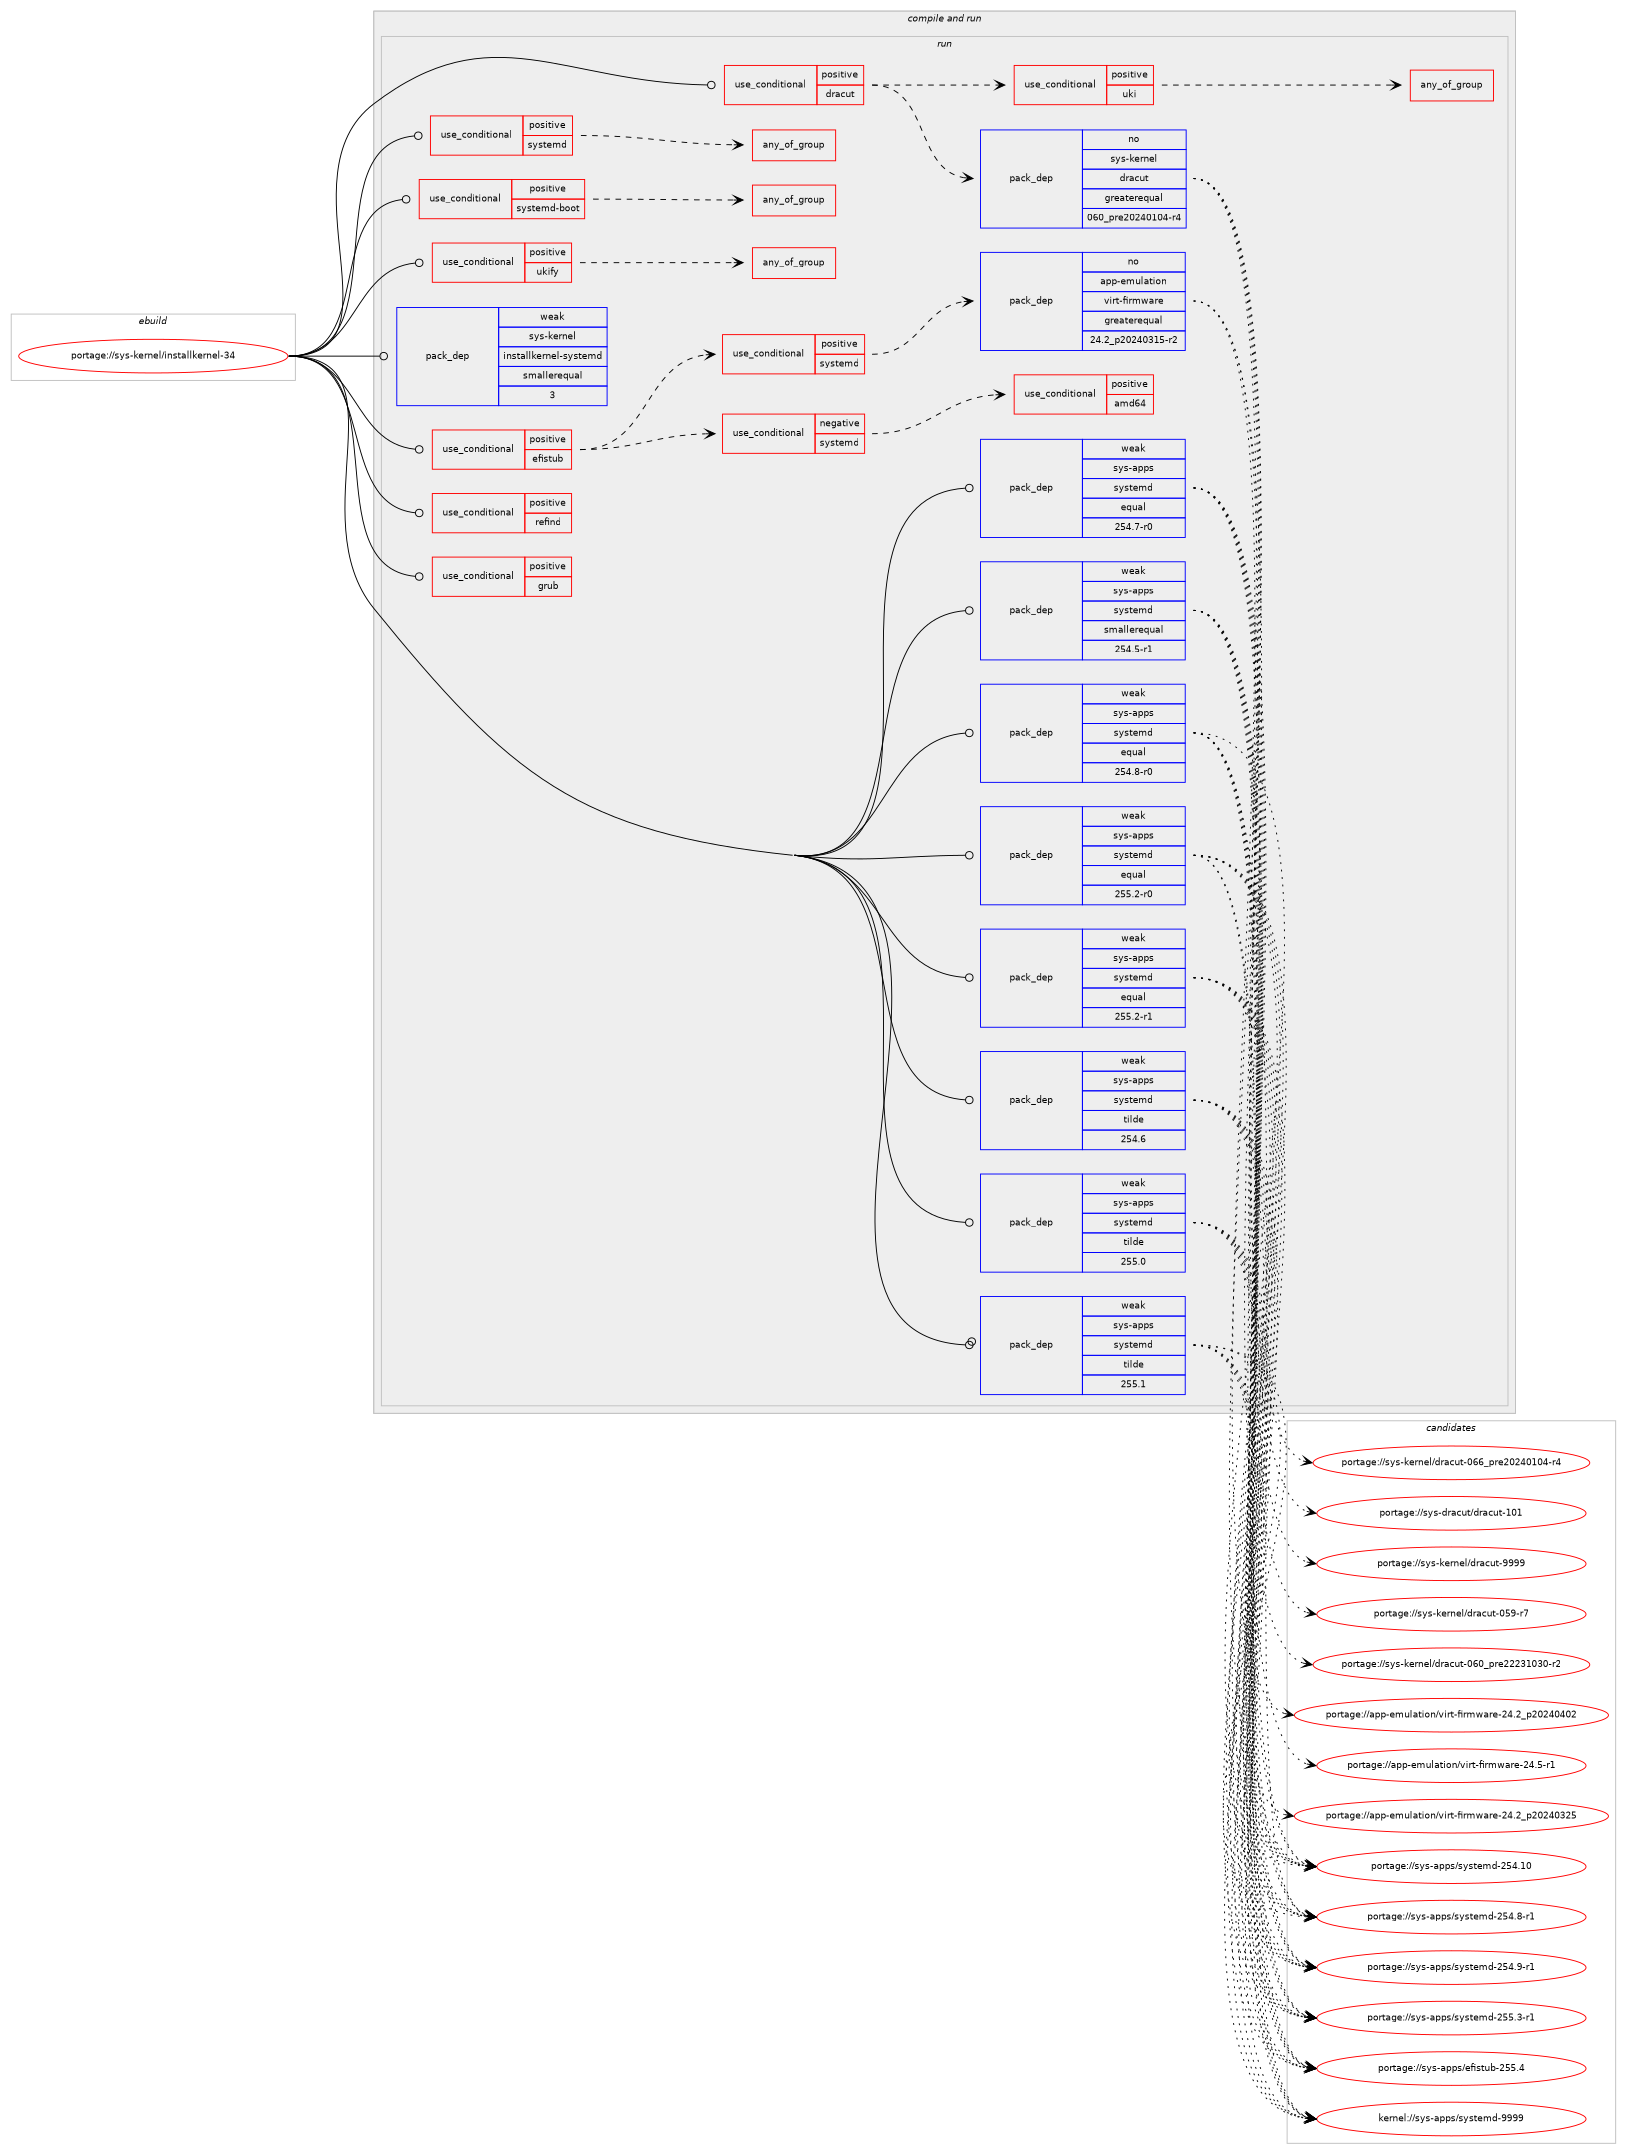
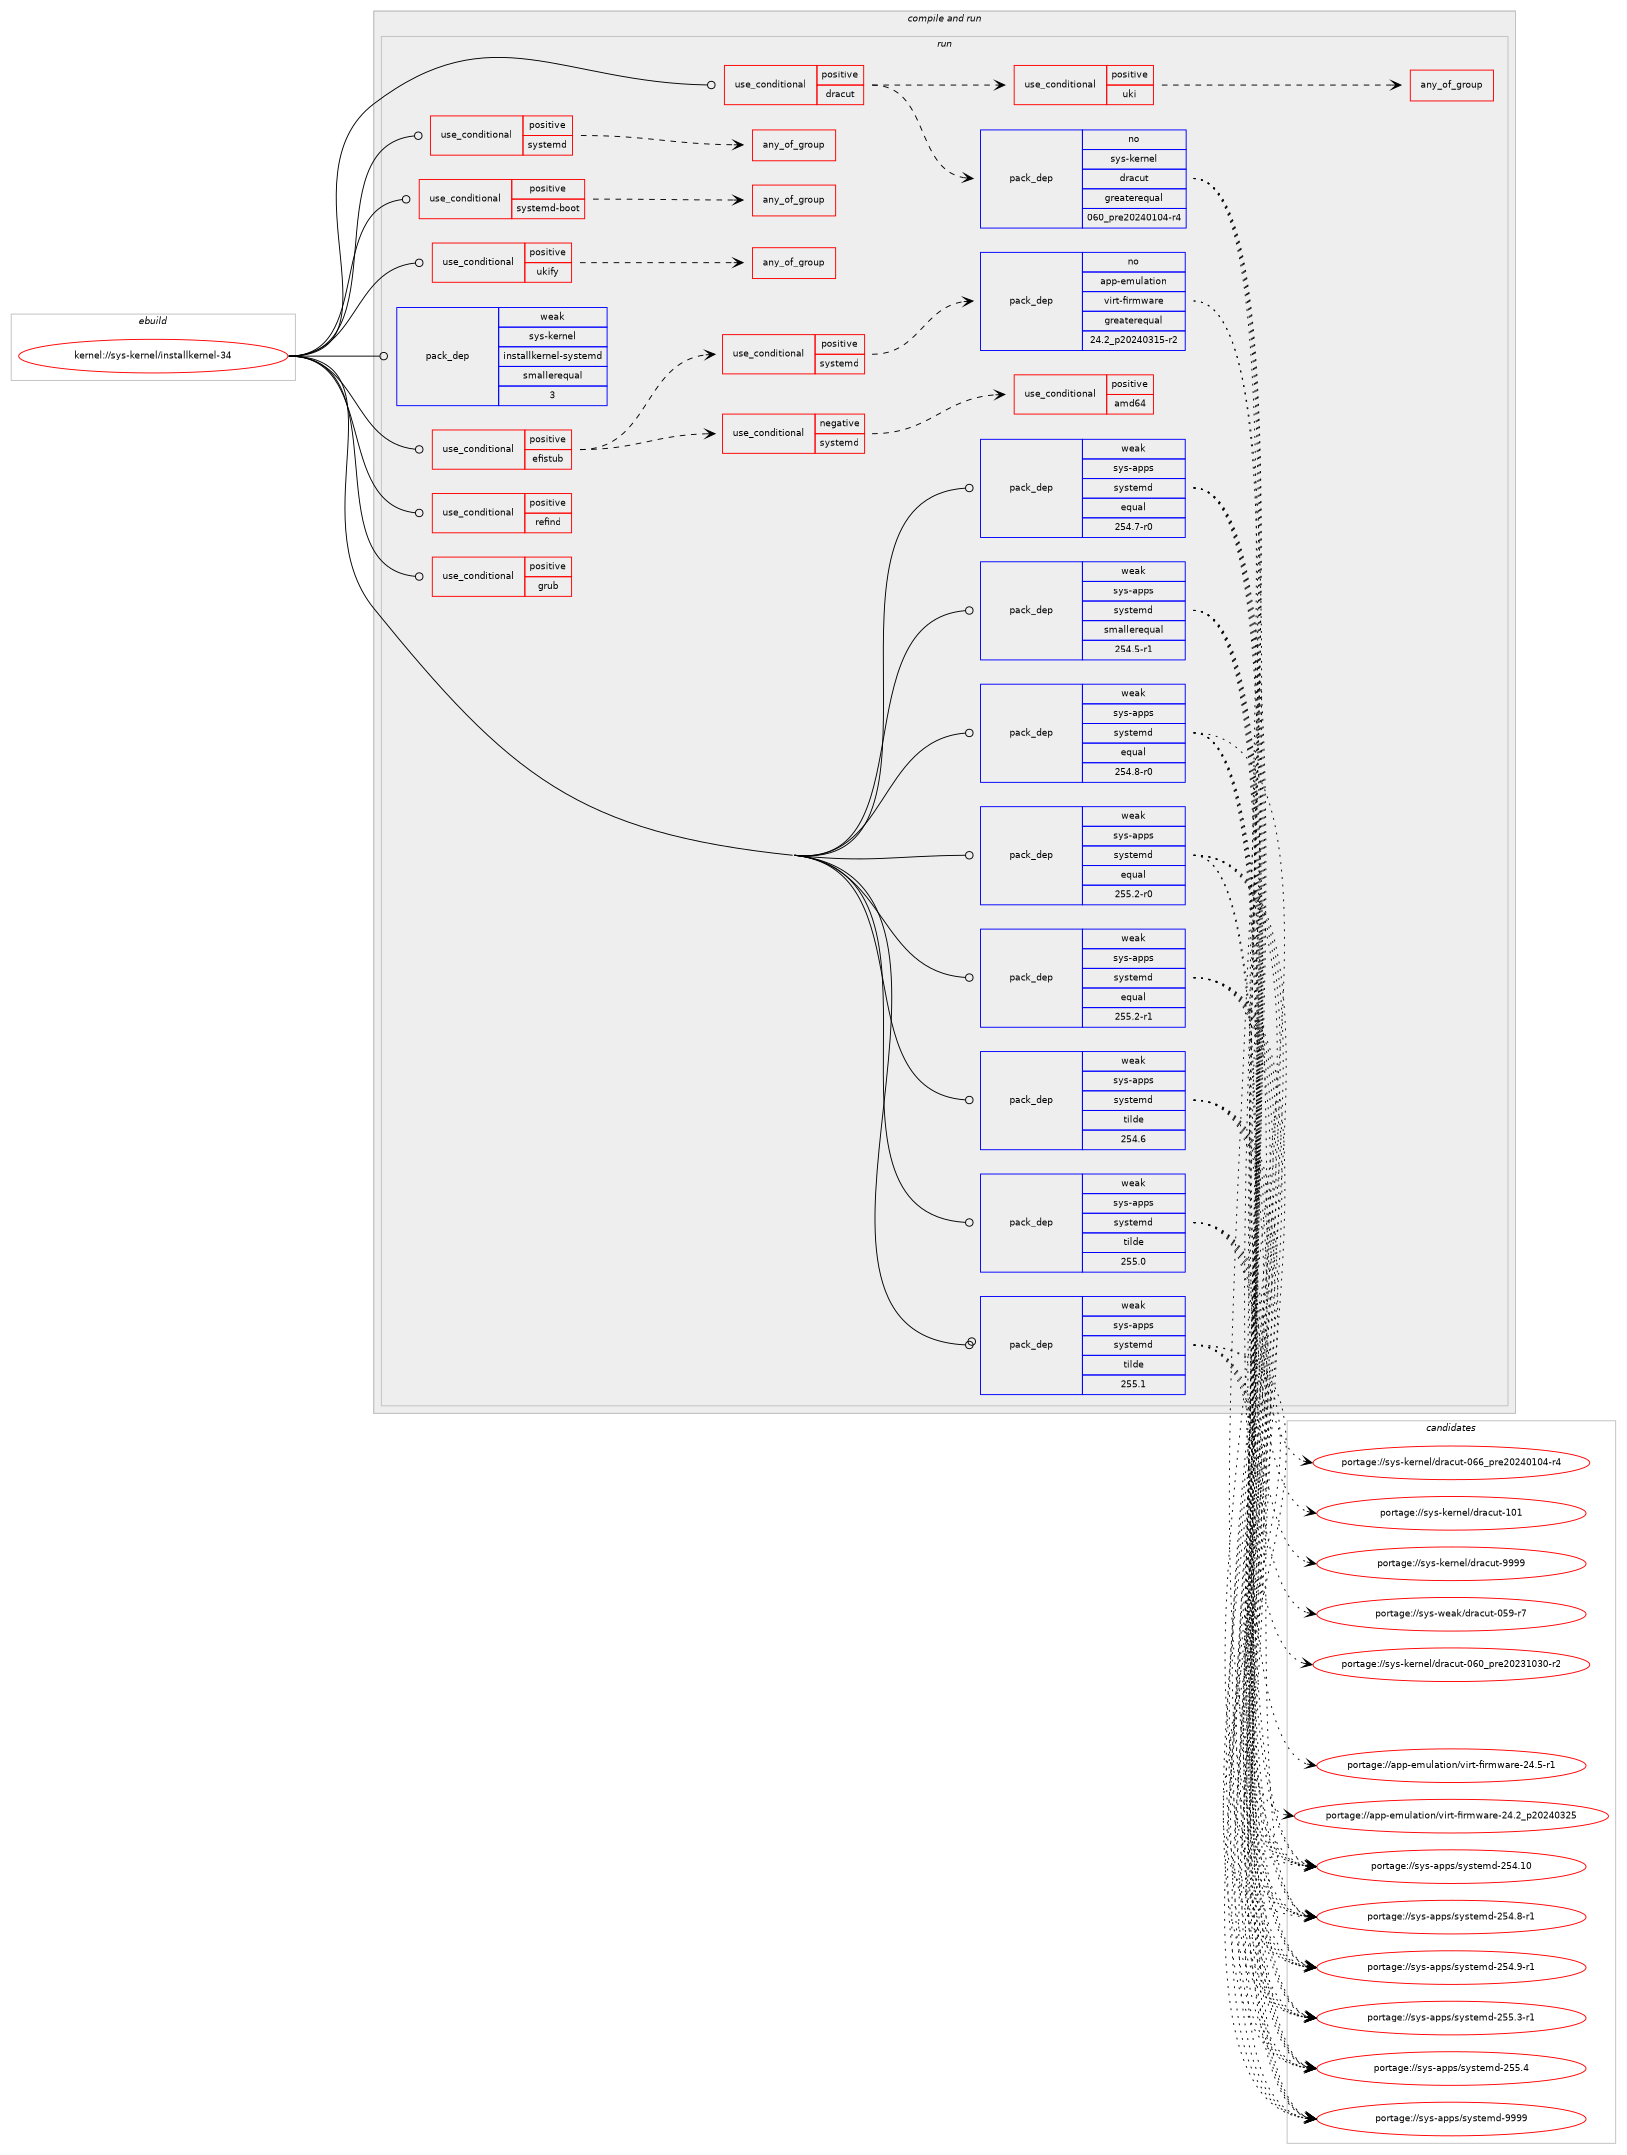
node "portage://sys-kernel/installkernel-34": label "portage://sys-kernel/installkernel-34" -> "kernel://sys-kernel/installkernel-34"
node "portage://sys-dracut/dracut-101": label "portage://sys-dracut/dracut-101" -> "portage://sys-kernel/dracut-101"
node "portage://sys-kernel/dracut-059-r7": label "portage://sys-kernel/dracut-059-r7" -> "portage://sys-weak/dracut-059-r7"
node "portage://sys-kernel/dracut-060_pre22231030-r2": label "portage://sys-kernel/dracut-060_pre22231030-r2" -> "portage://sys-kernel/dracut-060_pre20231030-r2"
node "portage://app-emulation/virt-firmware-24.2_p20240402": removed
node "portage://sys-apps/efistub-255.4": label "portage://sys-apps/efistub-255.4" -> "portage://sys-apps/systemd-255.4"
node "kernel://sys-apps/systemd-9999": label "kernel://sys-apps/systemd-9999" -> "portage://sys-apps/systemd-9999"
